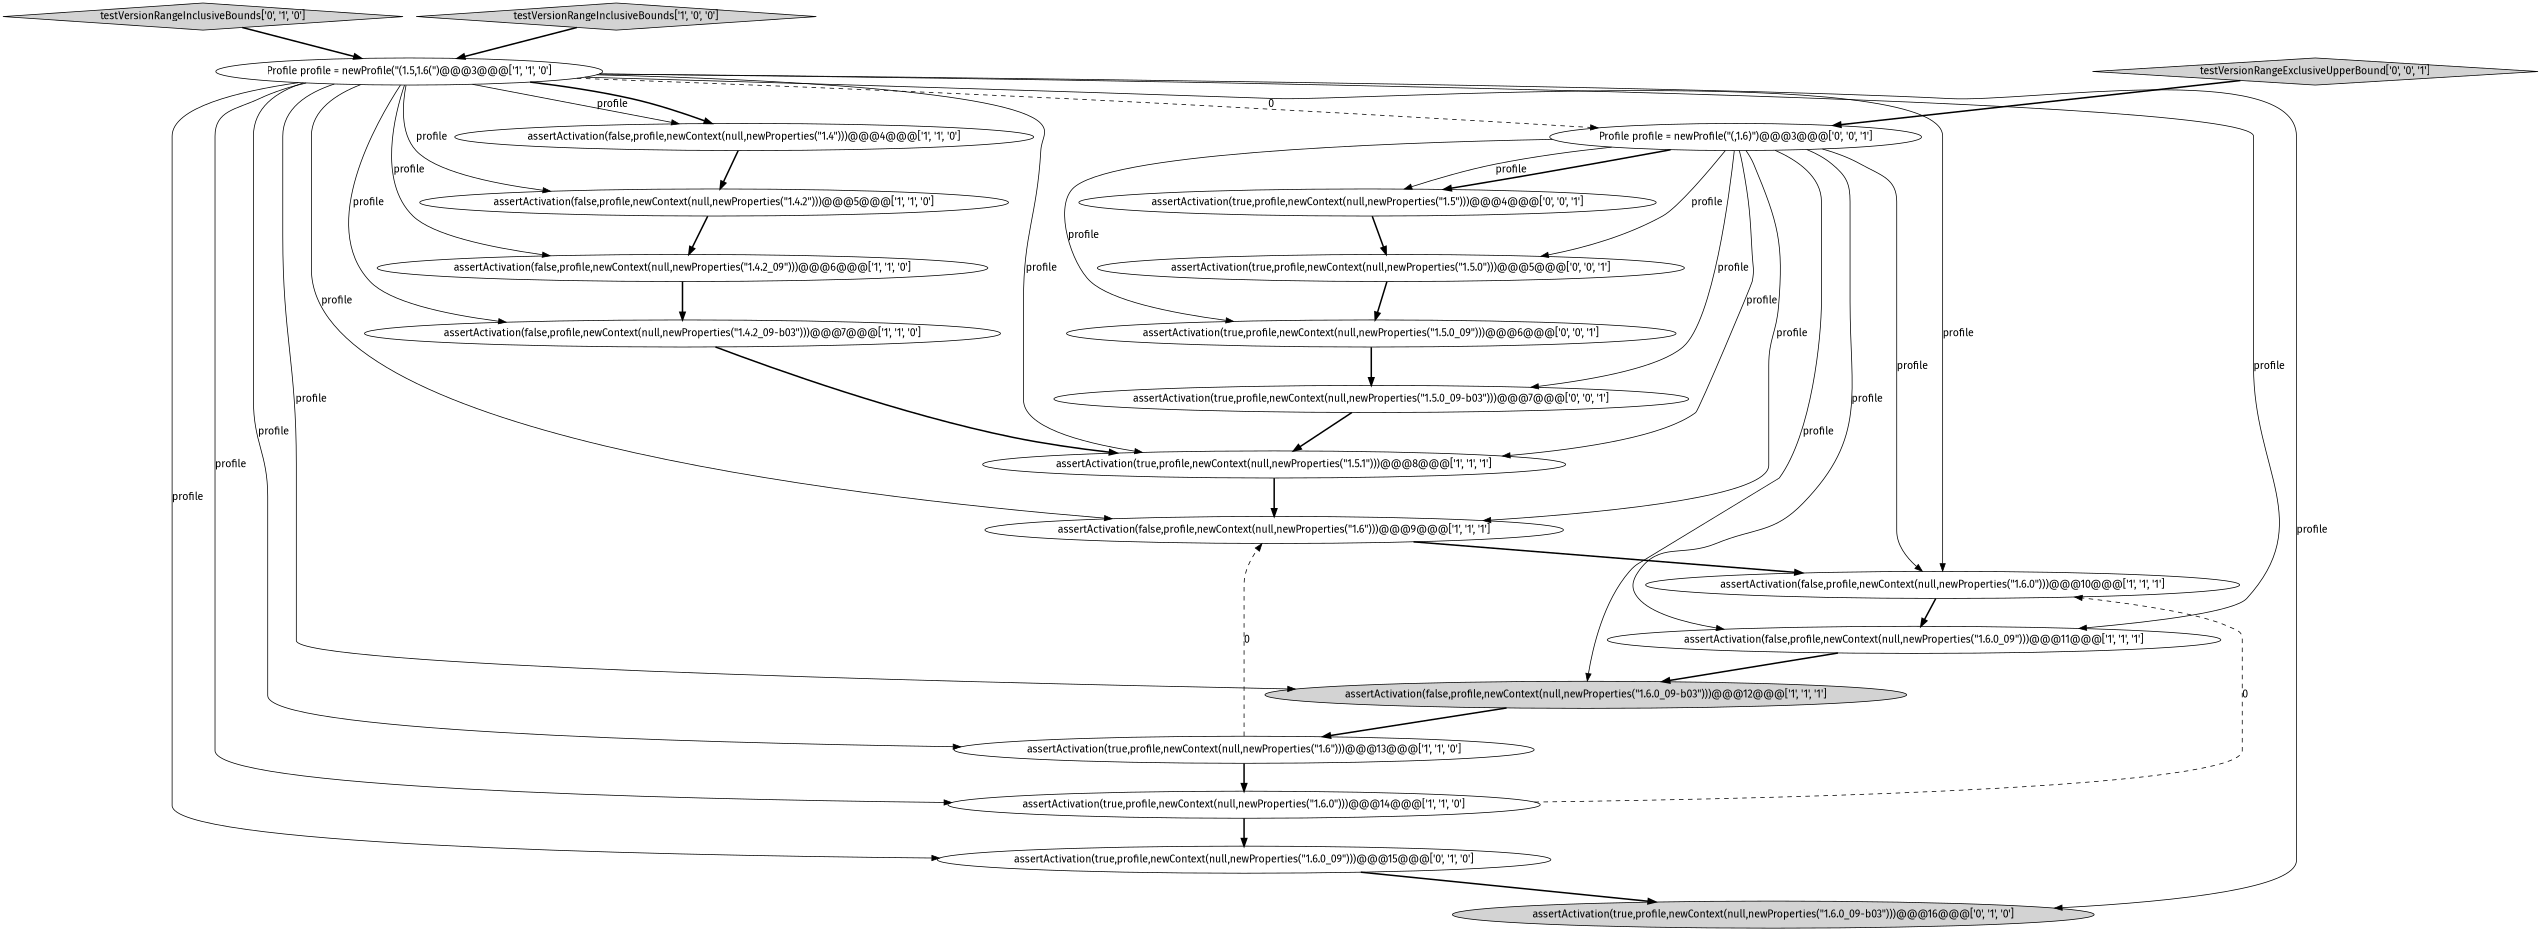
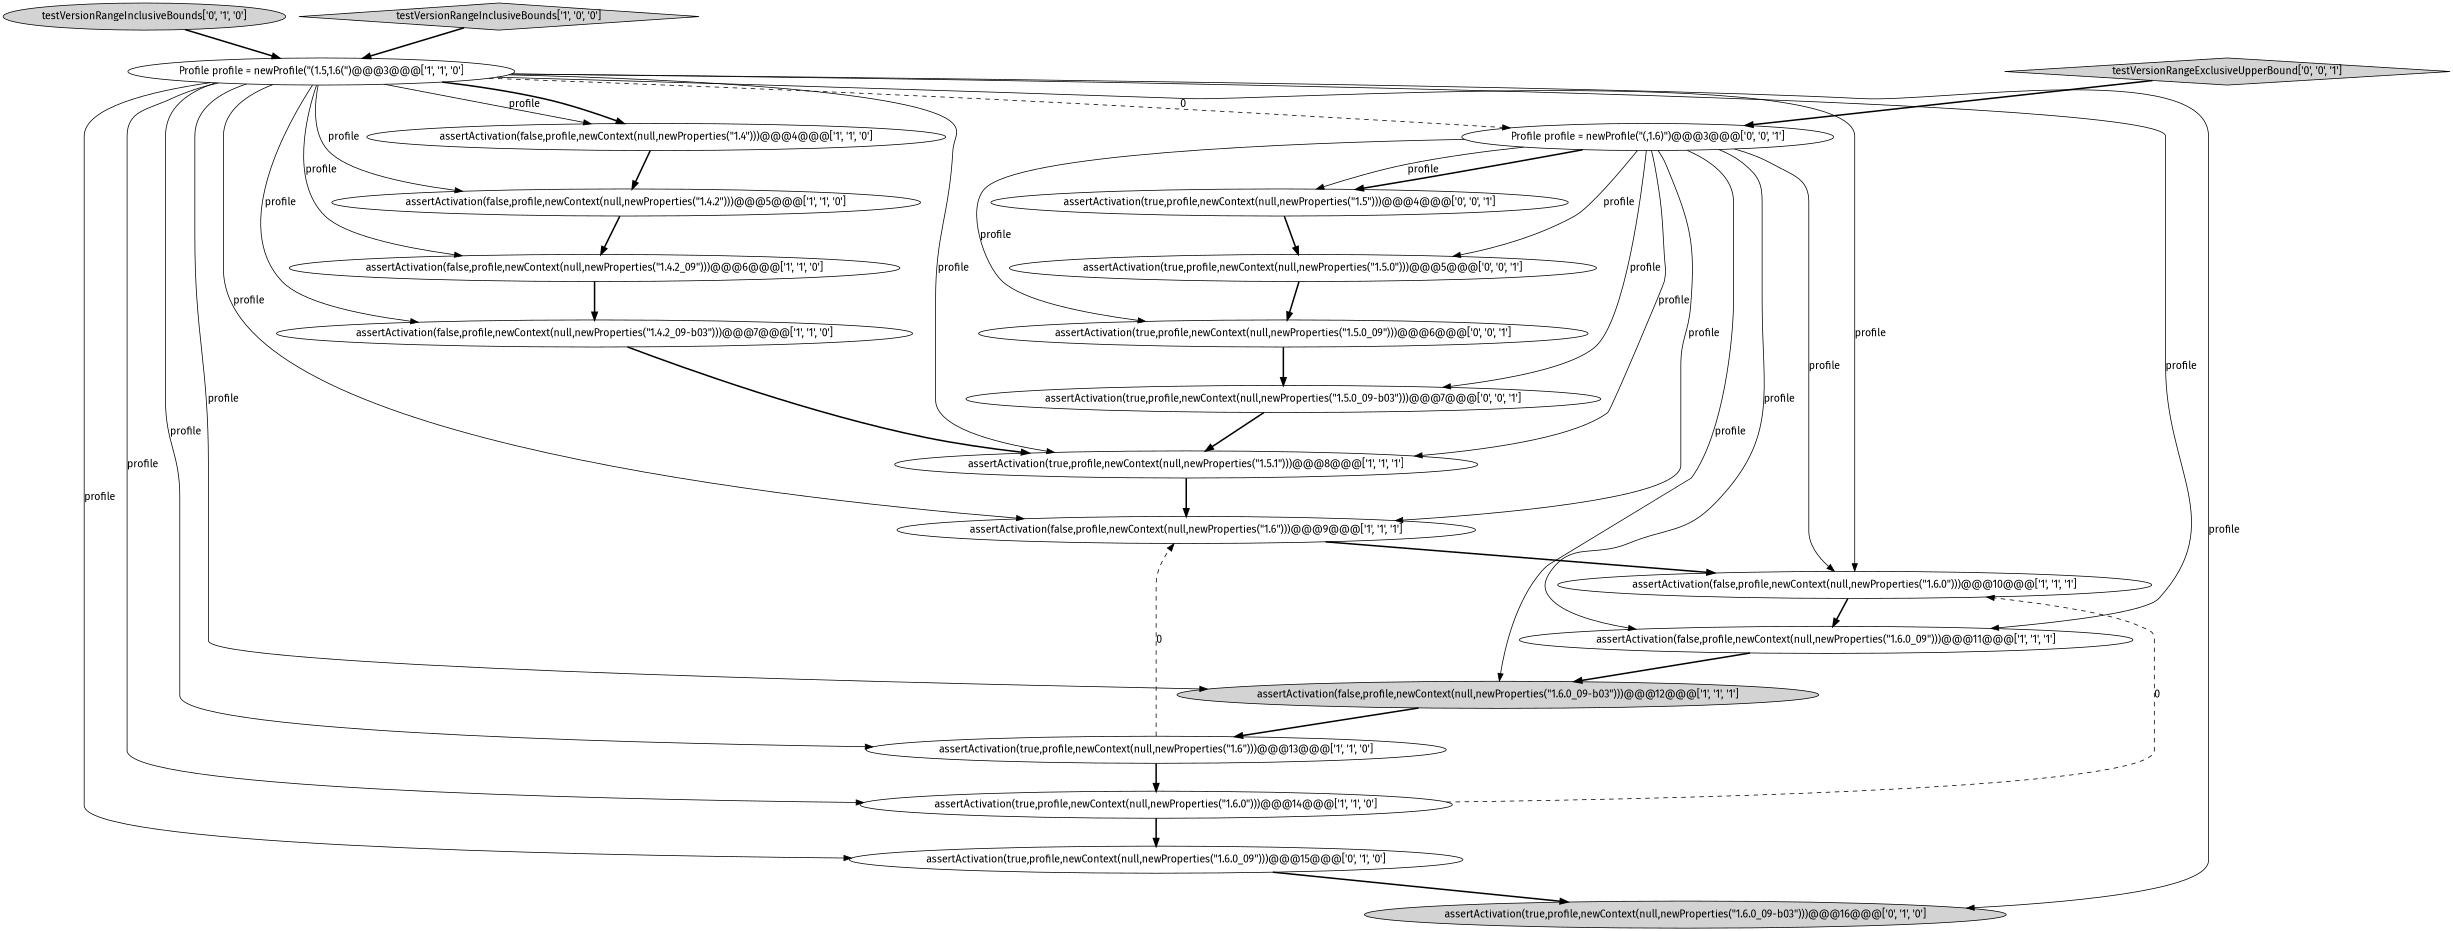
node "testVersionRangeInclusiveBounds['0', '1', '0']": shape diamond -> ellipse
